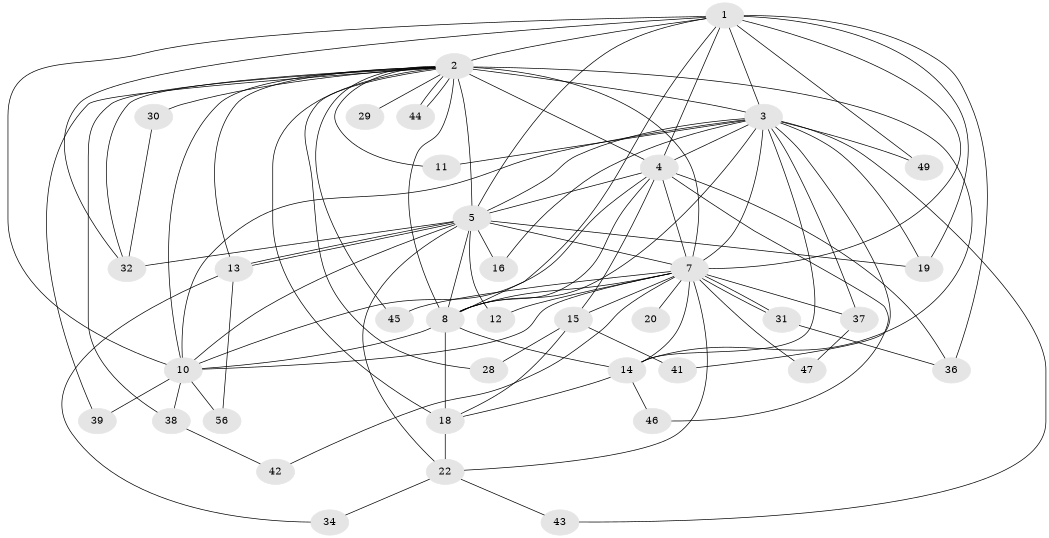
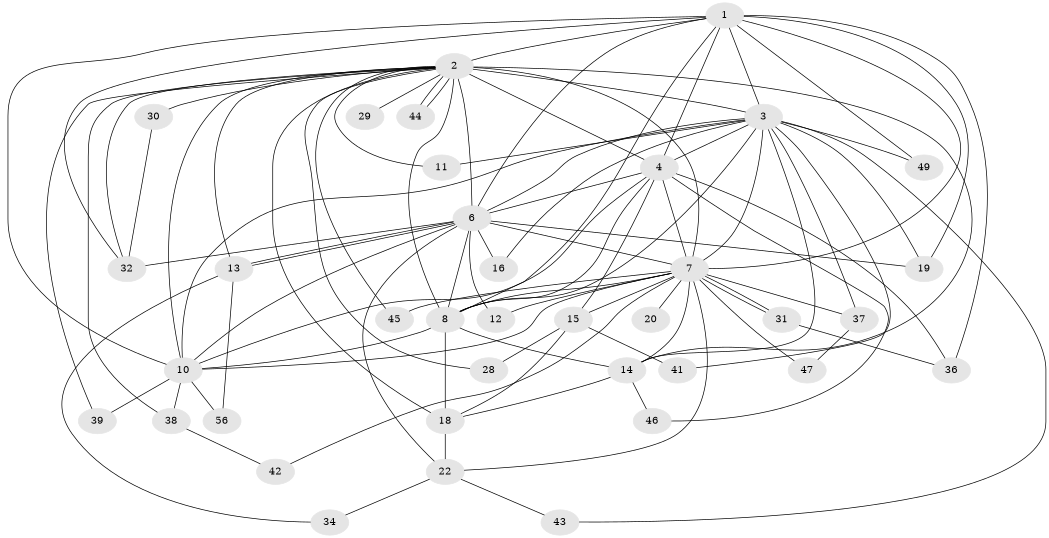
node "5": label "5" -> "6"
